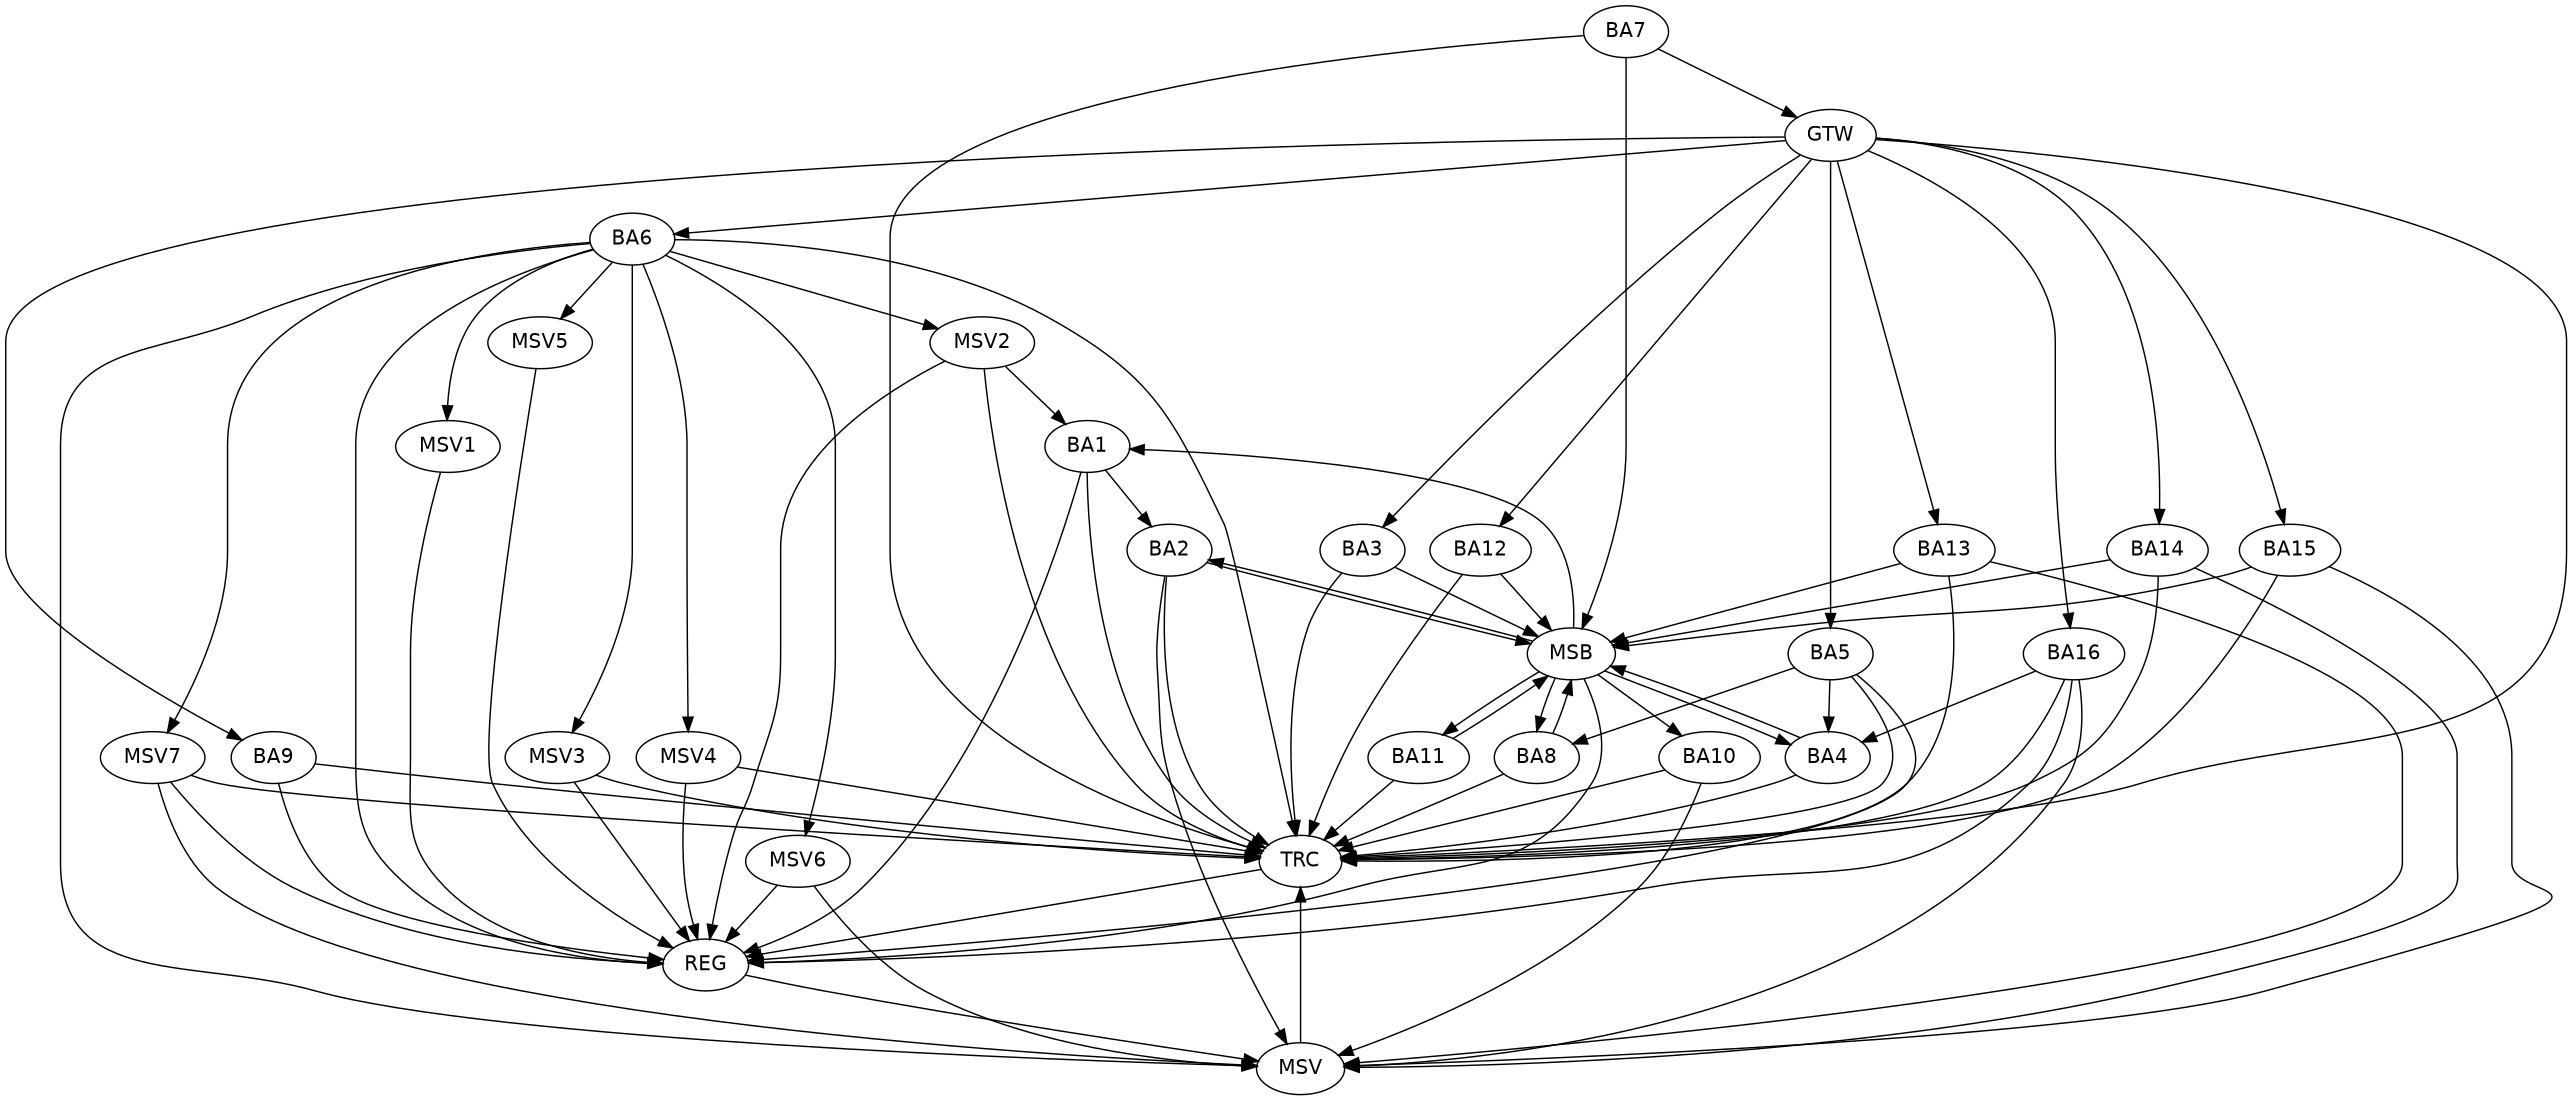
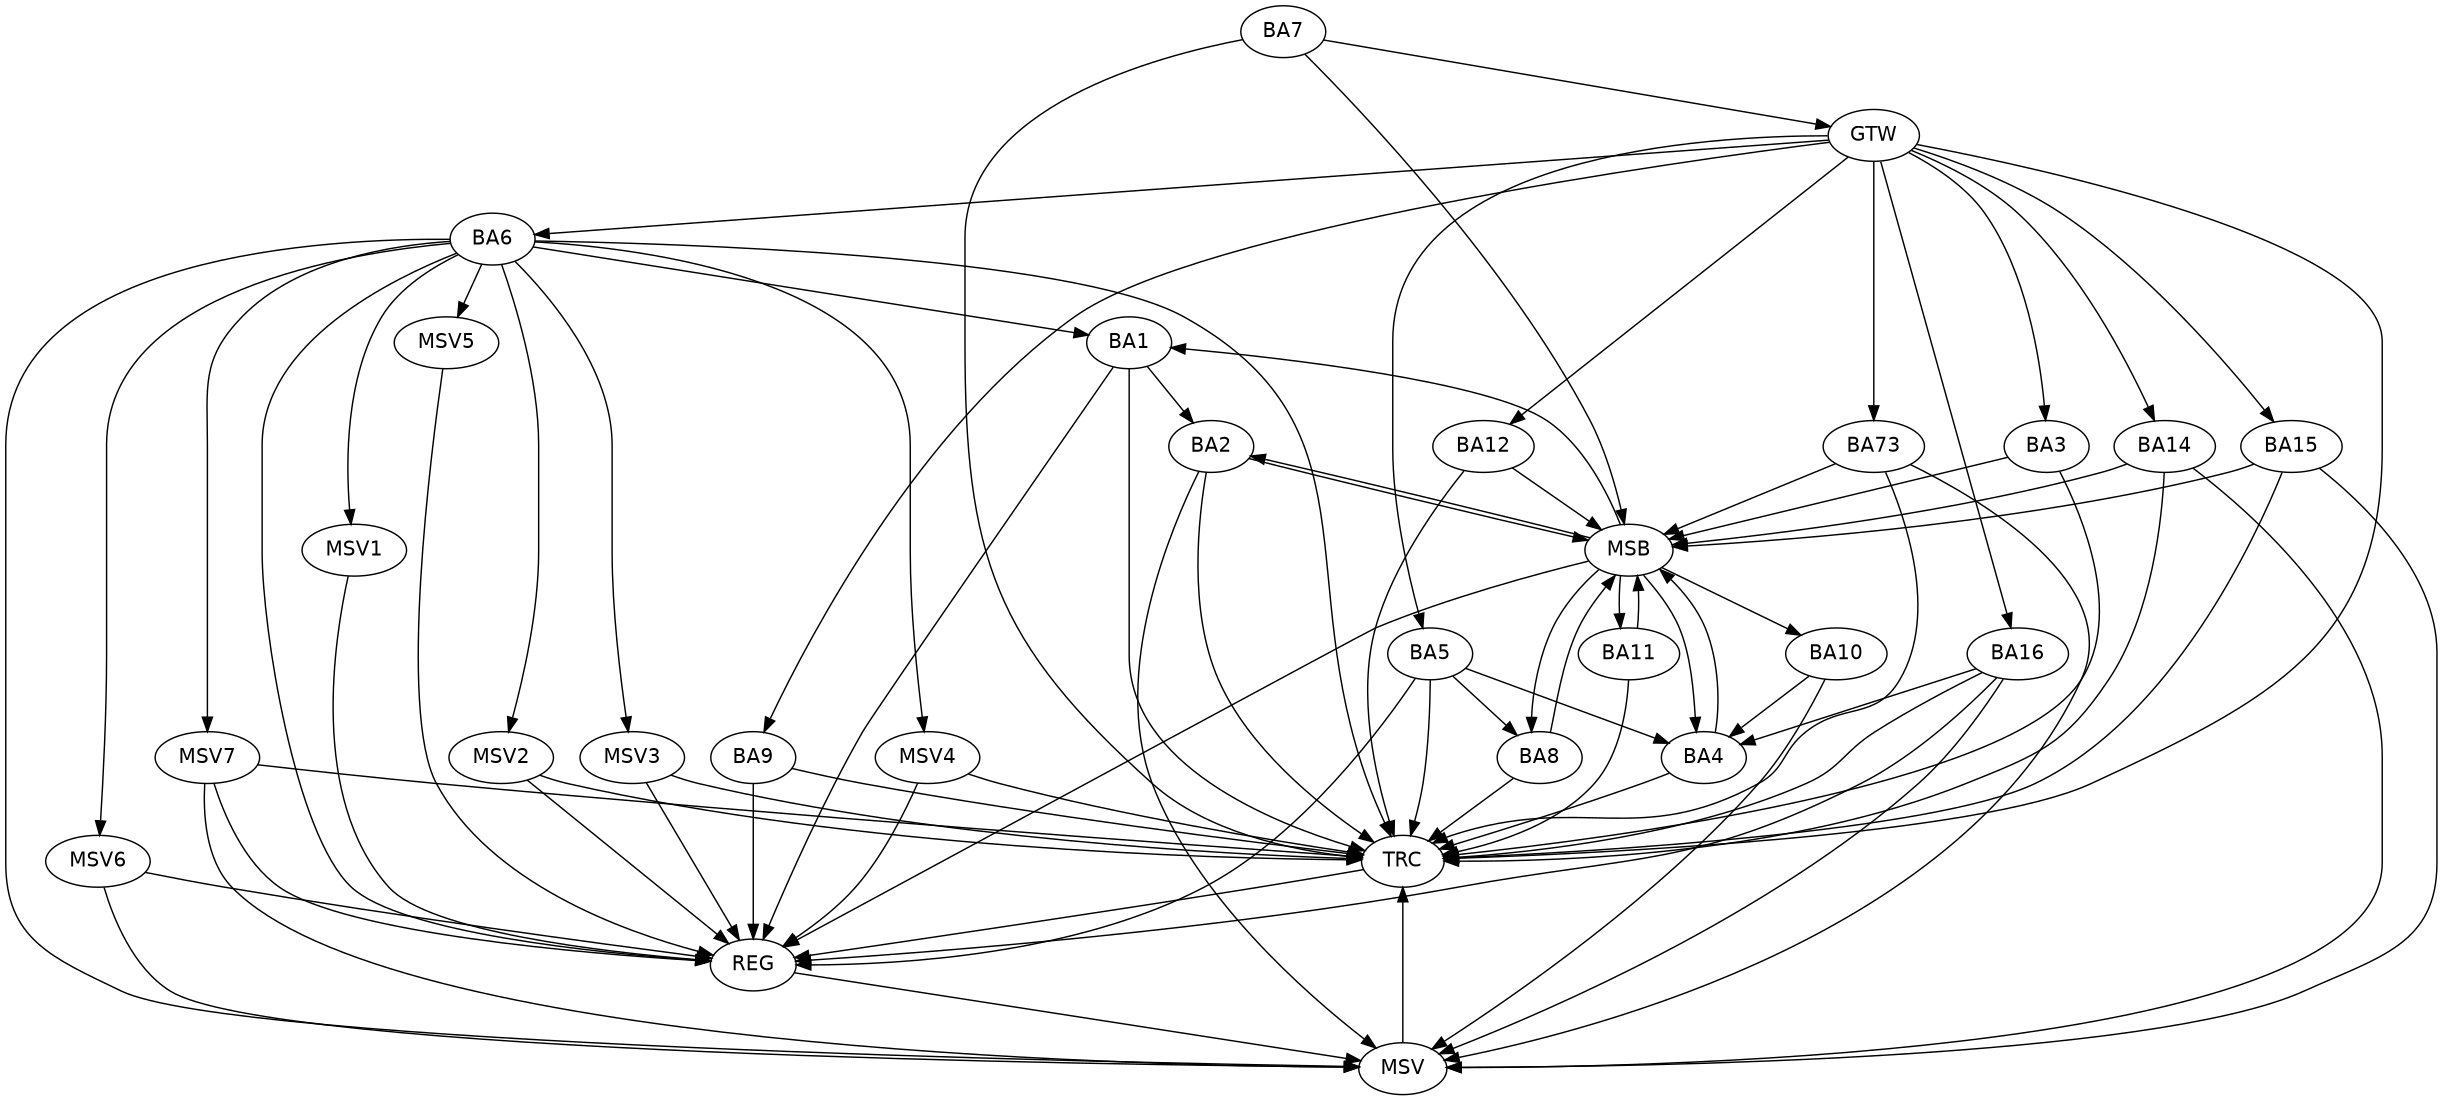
edge "MSV2" -> "BA1": now "BA6" -> "BA1"
node "BA13": label "BA13" -> "BA73"
edge "BA10" -> "TRC": now "BA10" -> "BA4"
